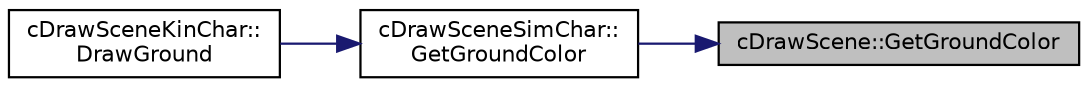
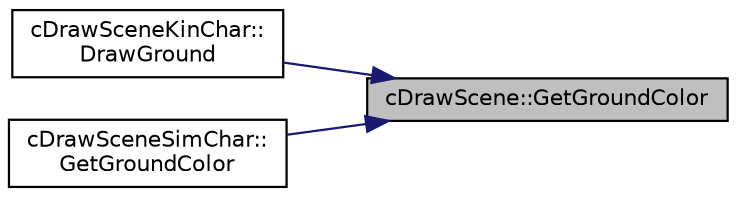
edge "cDrawSceneKinChar:: DrawGround" -> "cDrawSceneSimChar:: GetGroundColor": now "cDrawSceneKinChar:: DrawGround" -> "cDrawScene::GetGroundColor"
